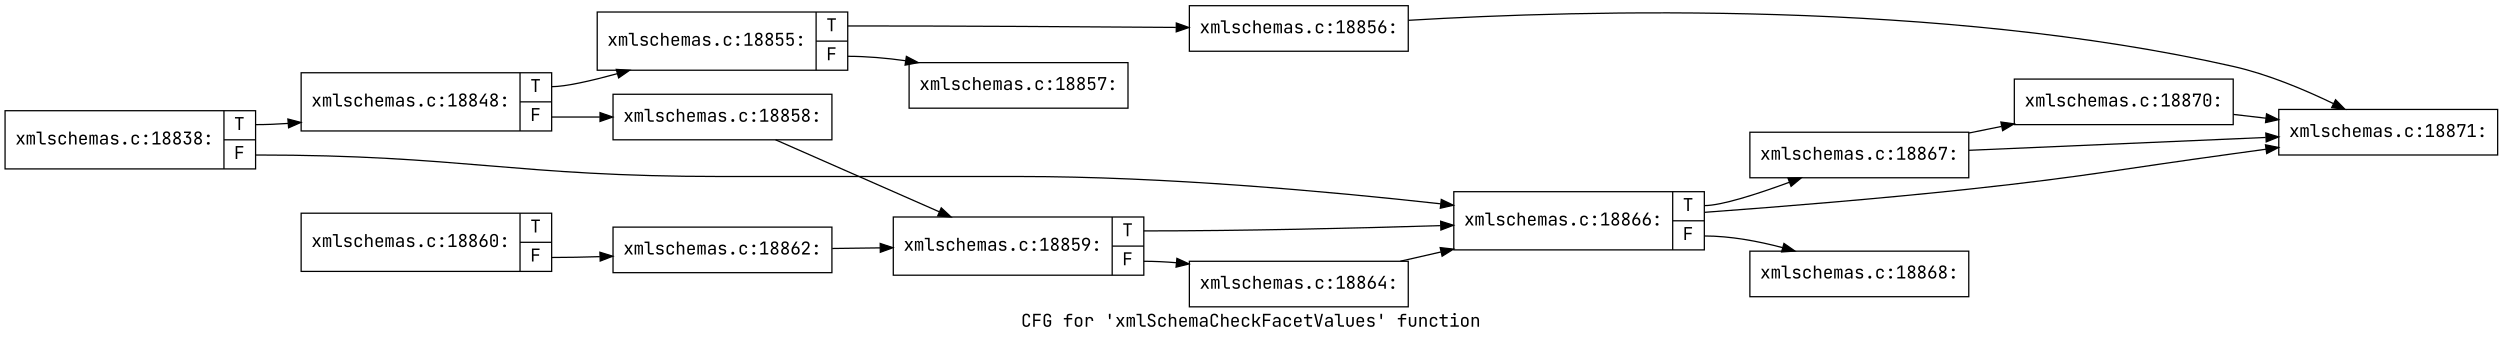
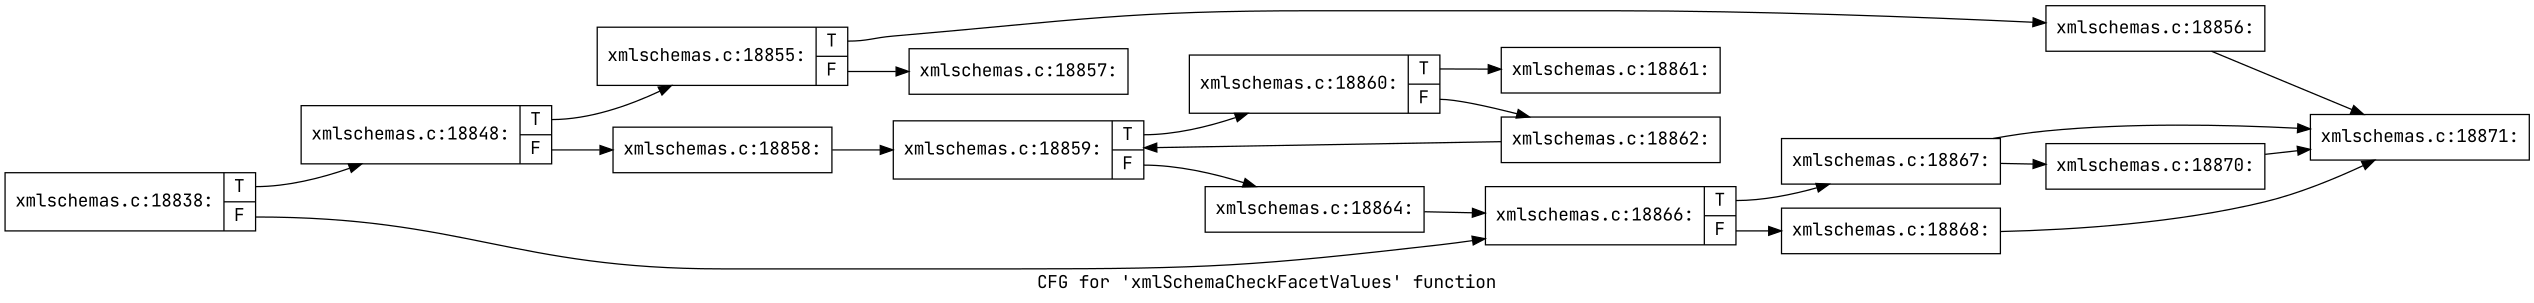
node "xmlschemas.c:18861:": added
edge "xmlschemas.c:18866:" -> "xmlschemas.c:18871:": now "xmlschemas.c:18868:" -> "xmlschemas.c:18871:"
edge "xmlschemas.c:18859:" -> "xmlschemas.c:18866:": now "xmlschemas.c:18859:" -> "xmlschemas.c:18860:"
